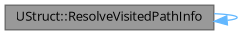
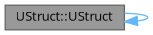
node "UStruct::ResolveVisitedPathInfo": label "UStruct::ResolveVisitedPathInfo" -> "UStruct::UStruct"
